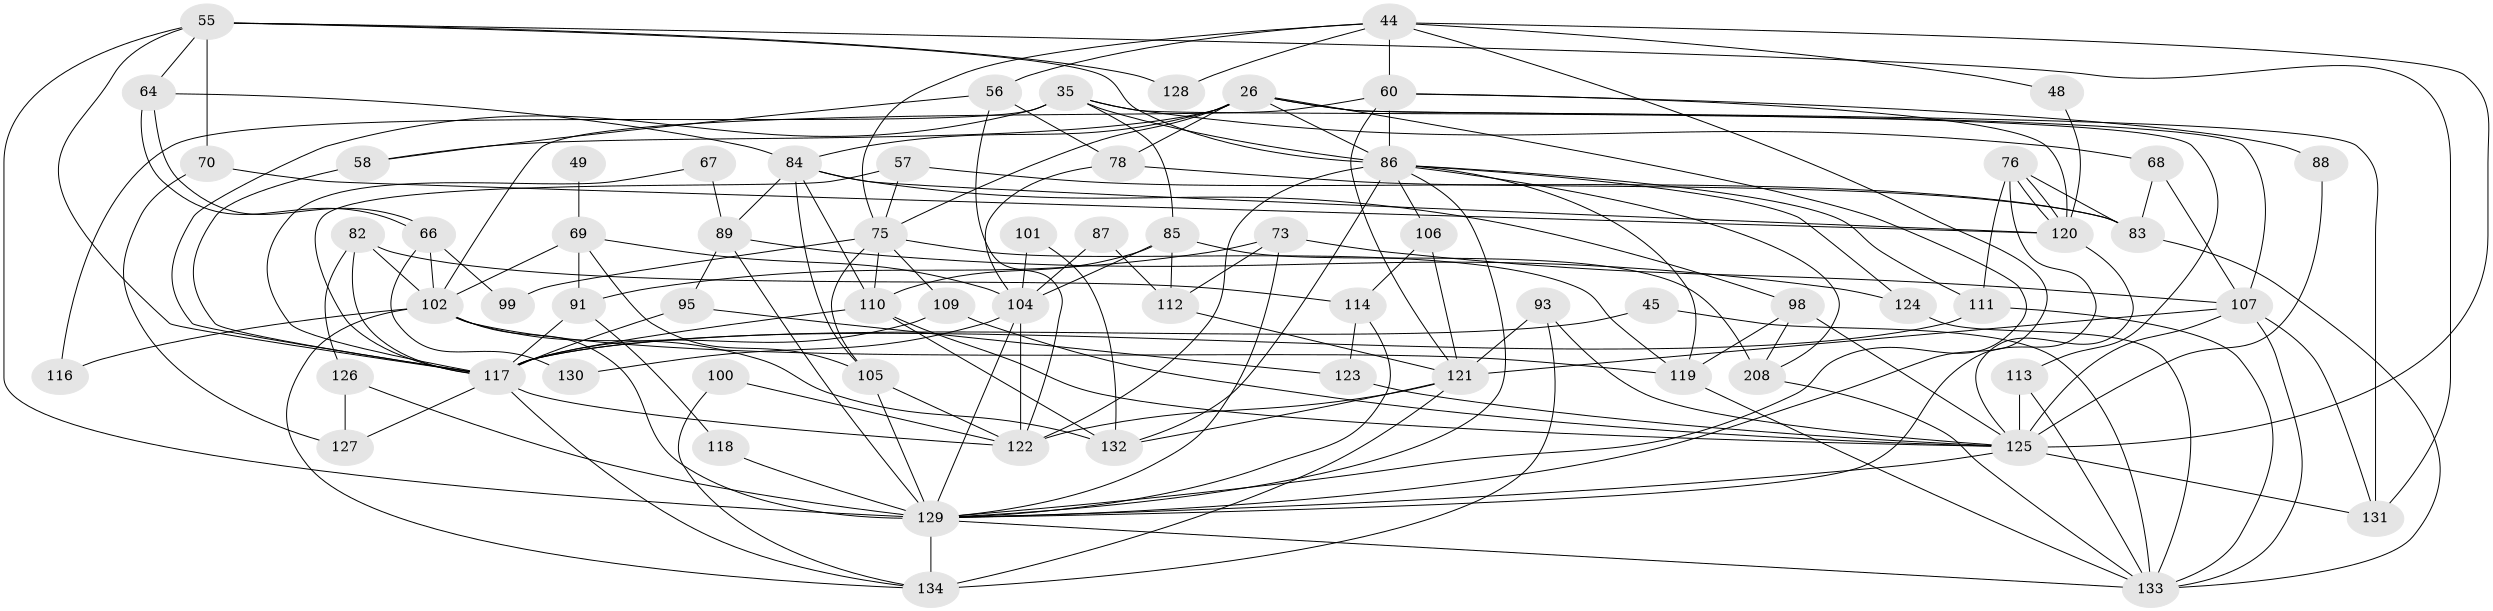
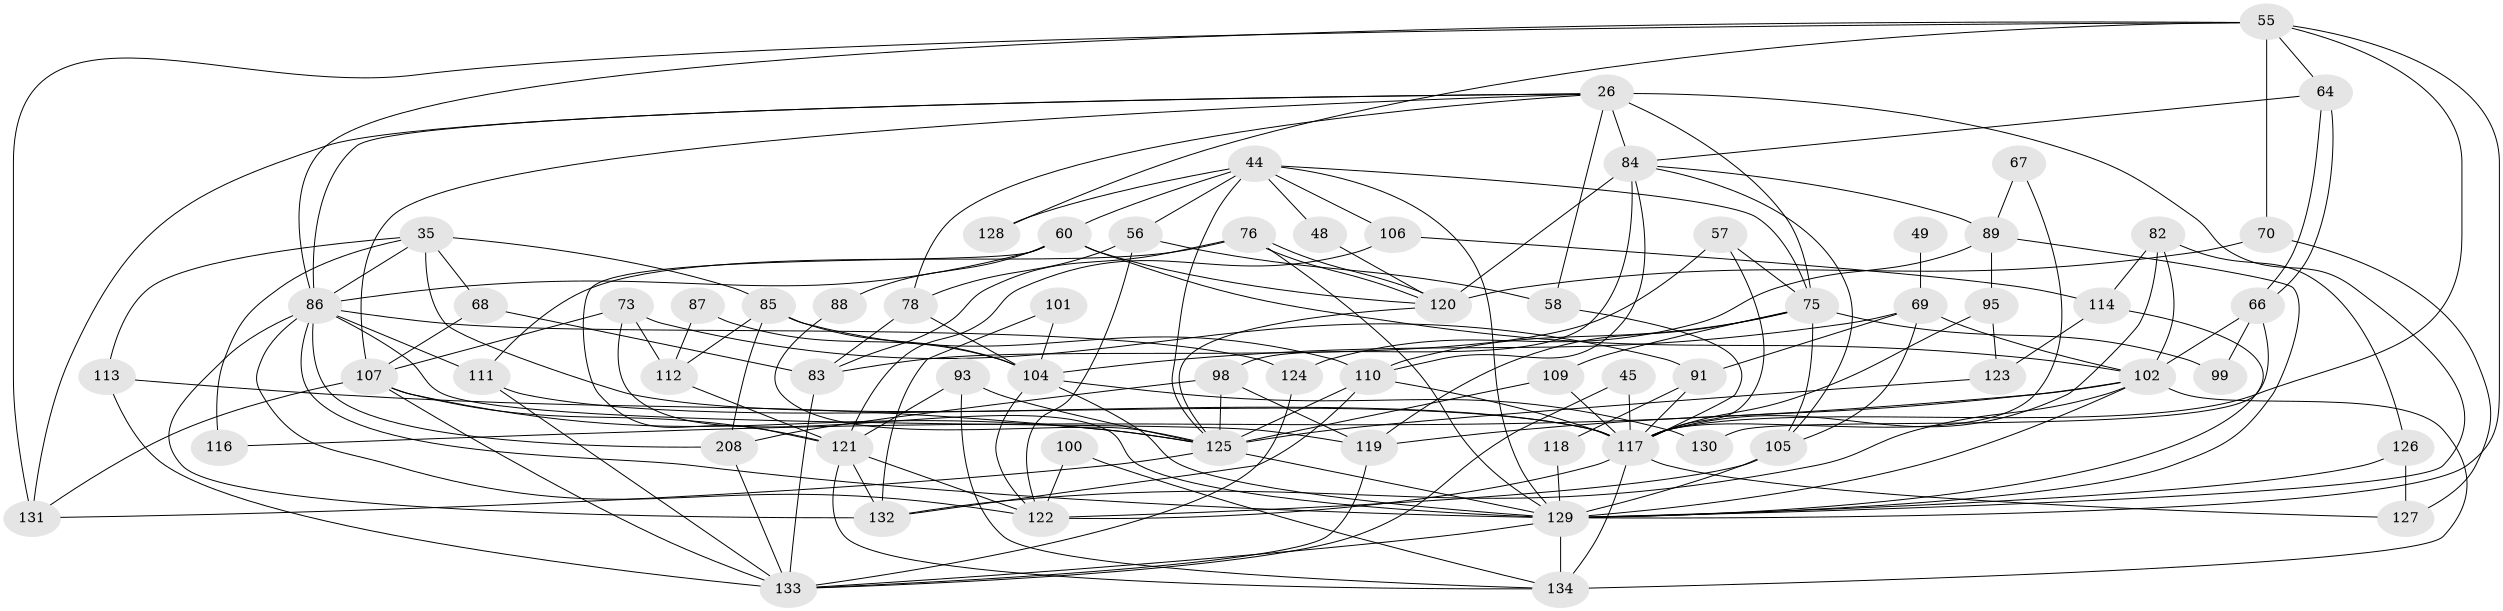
edge "86" -- "106": now "44" -- "106"
